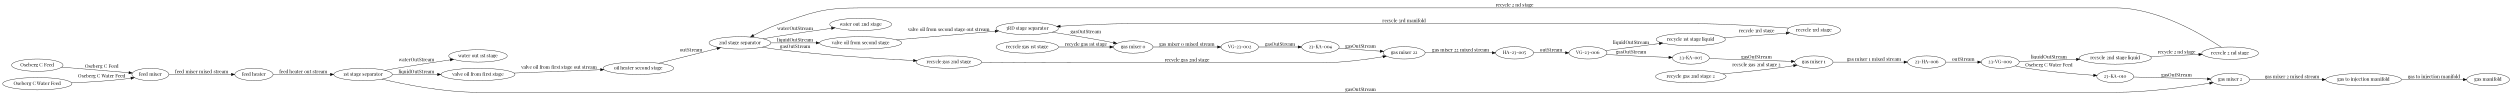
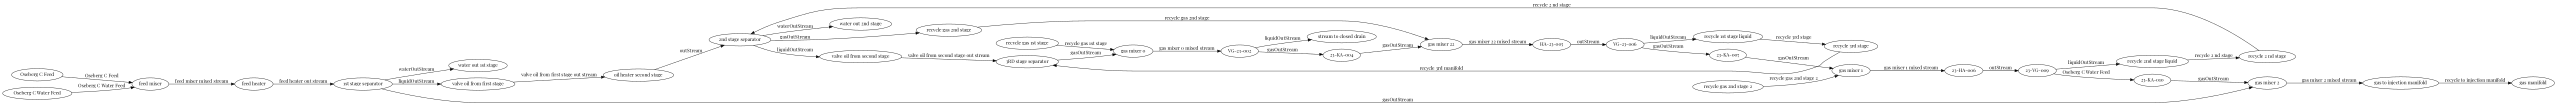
node "stream to closed drain": added
edge "gas to injection manifold" -> "gas manifold": label "gas to injection manifold" -> "recycle to injection manifold"
